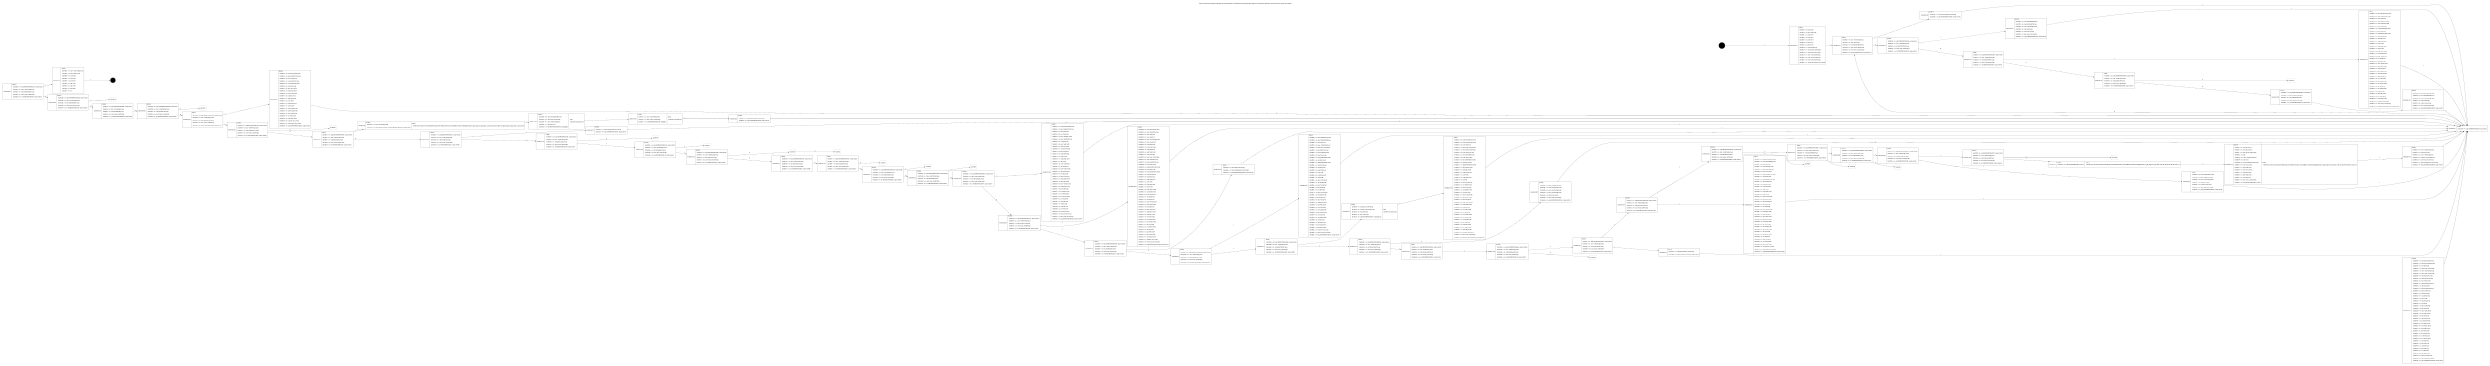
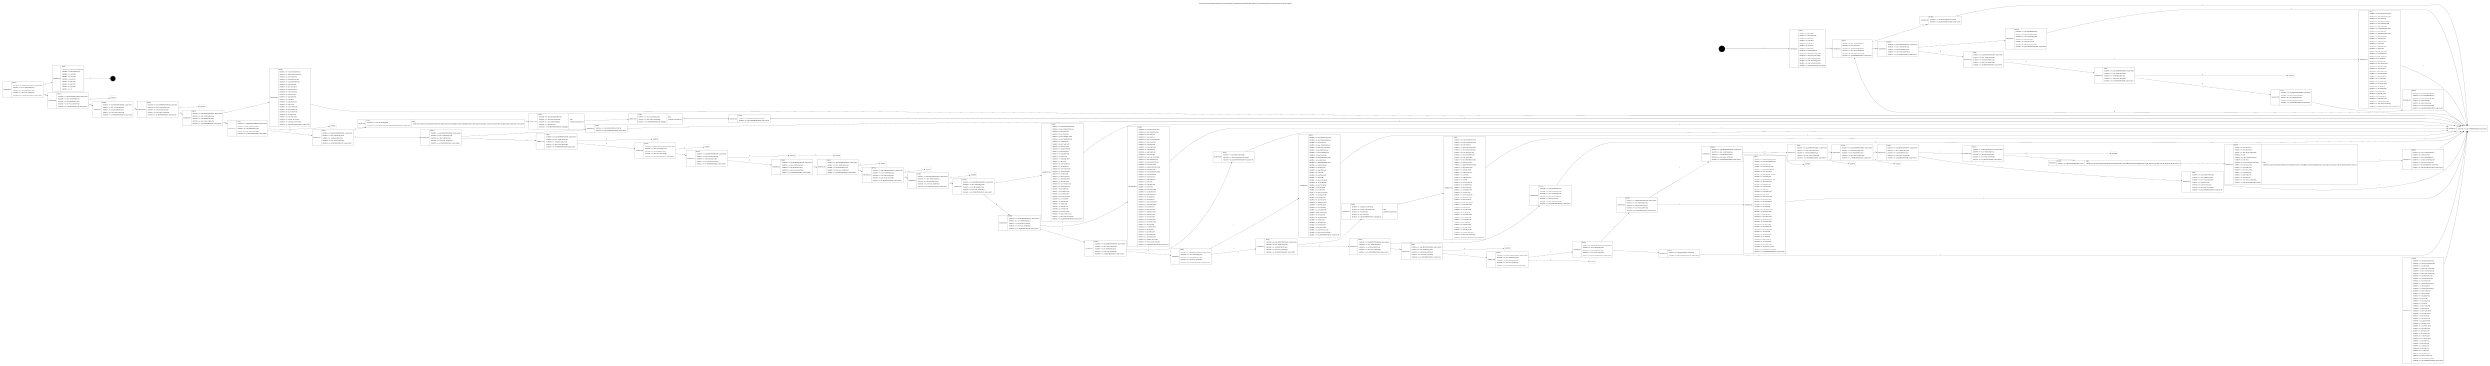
node "0x402042": added
